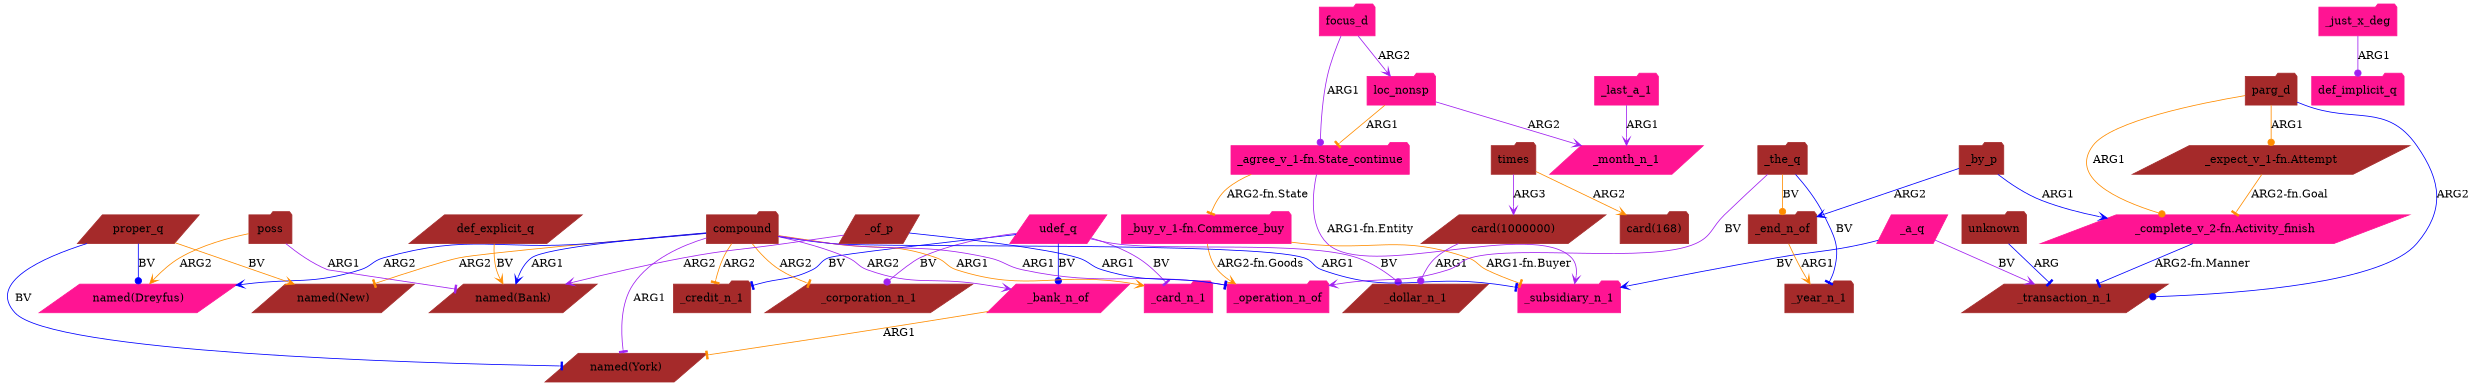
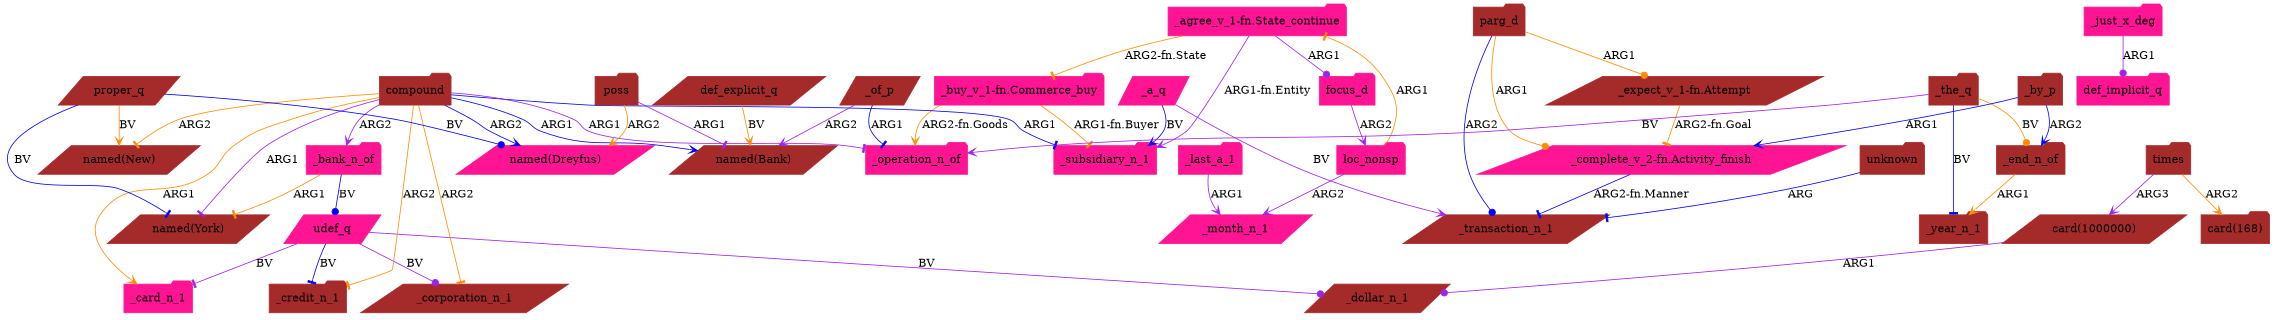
edge "focus_d" -> "_agree_v_1-fn.State_continue": reversed
edge "udef_q" -> "_bank_n_of": reversed
node "_bank_n_of": shape parallelogram -> folder
